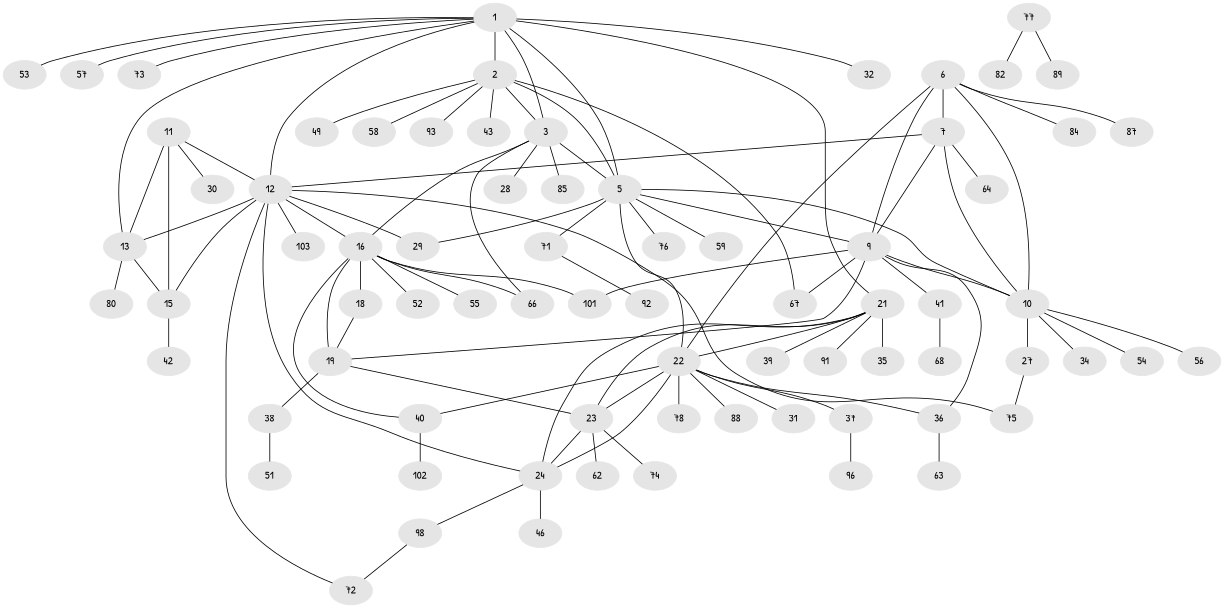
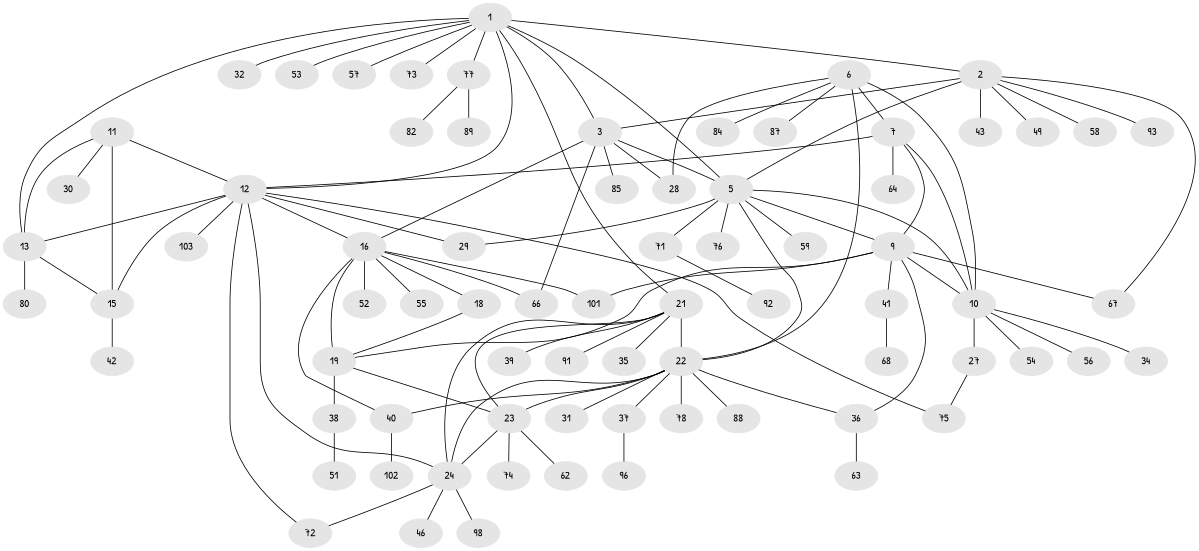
edge "1" -- "77": added
edge "6" -- "9": now "6" -- "28"
edge "98" -- "72": now "24" -- "72"
